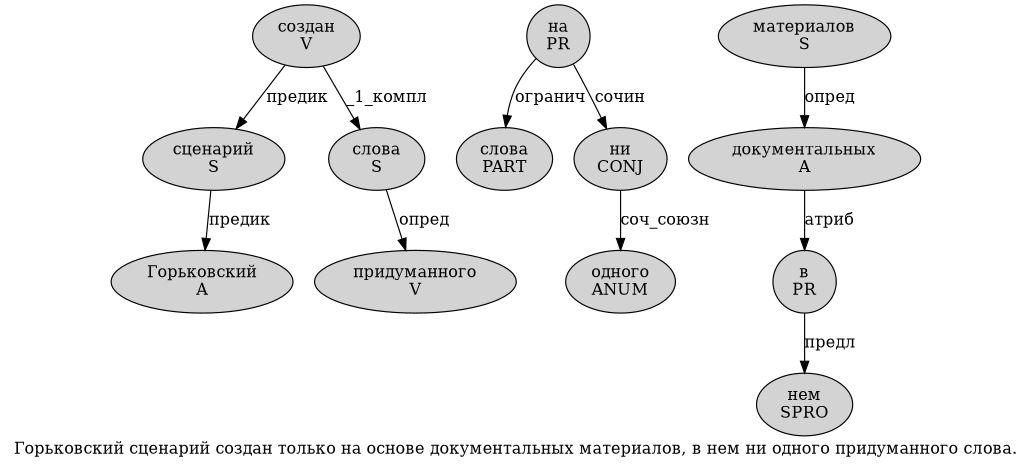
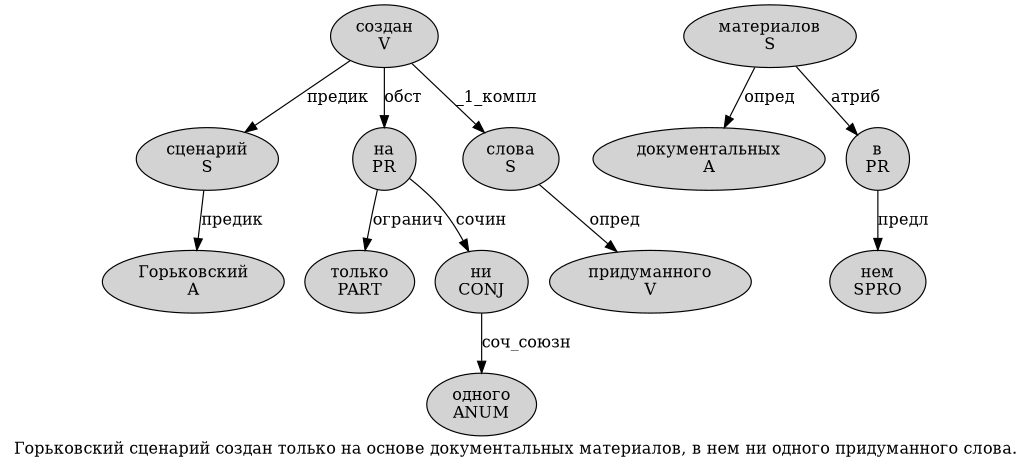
edge "создан V" -> "на PR": added, label "обст"
node "слова PART": label "слова PART" -> "только PART"
edge "документальных A" -> "в PR": now "материалов S" -> "в PR"
